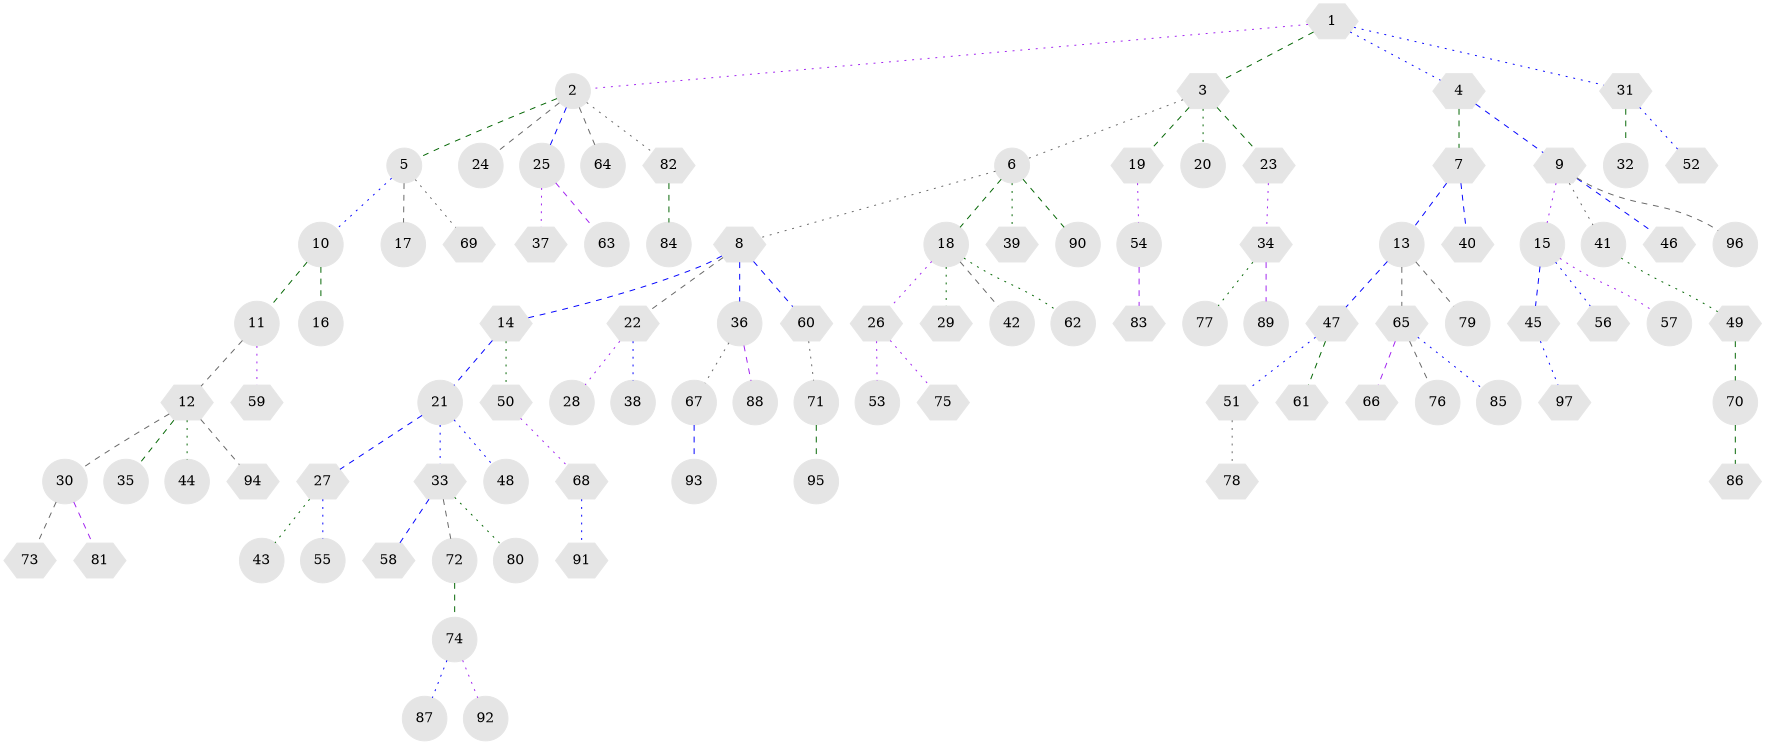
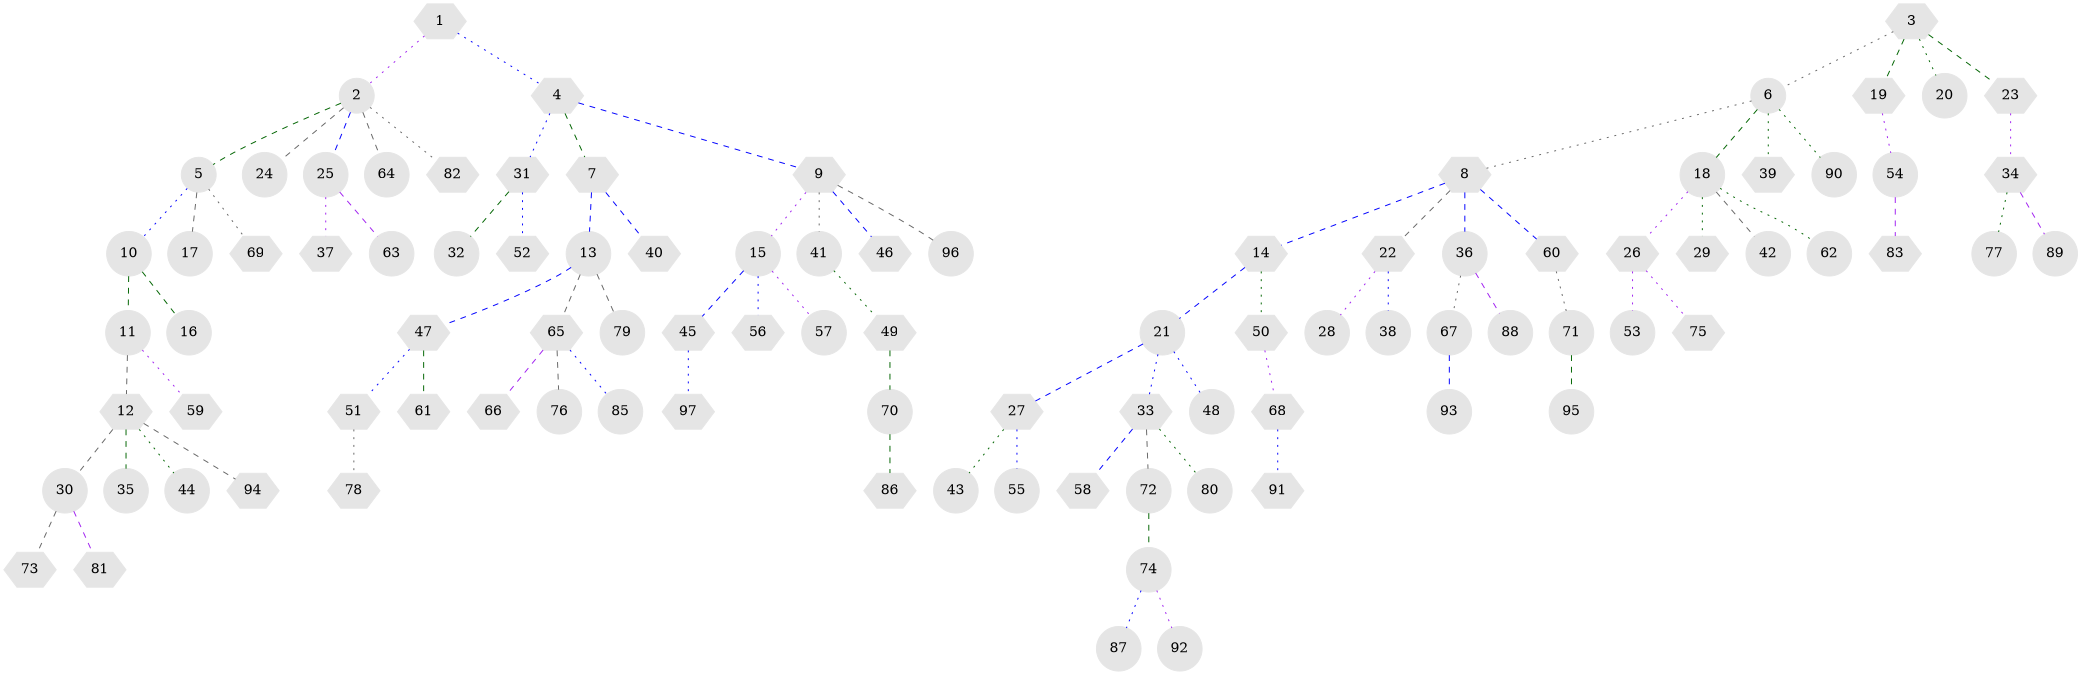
edge "1" -- "3": removed
edge "1" -- "31": now "4" -- "31"
edge "6" -- "90": style dashed -> dotted
node "84": removed
